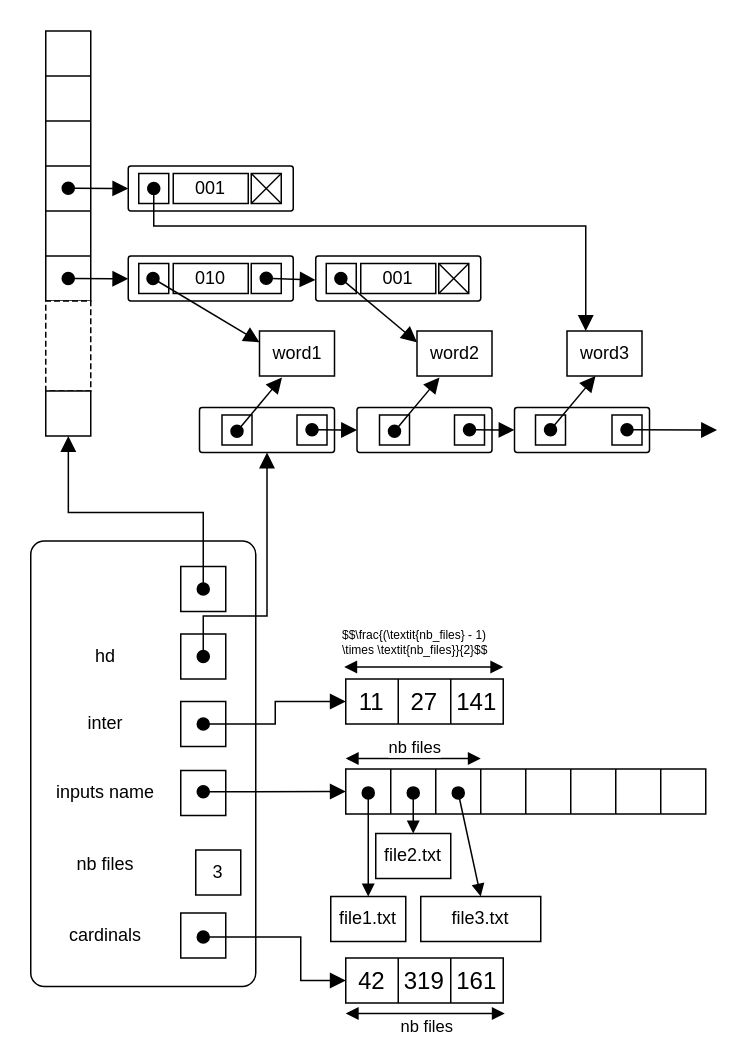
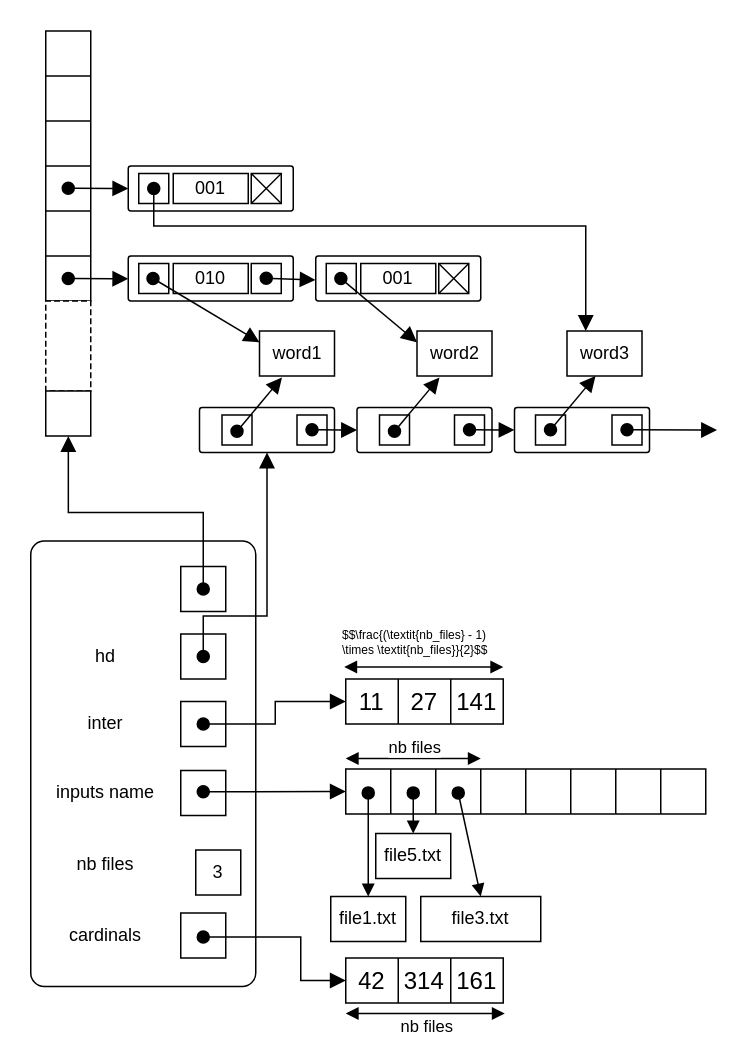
node "file2.txt": label "file2.txt" -> "file5.txt"
node "319": label "319" -> "314"
